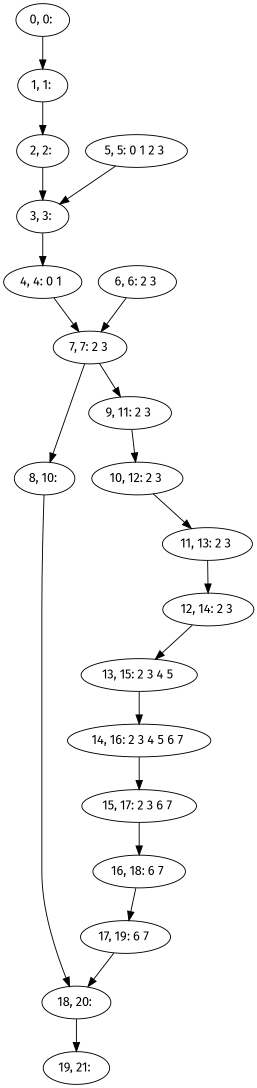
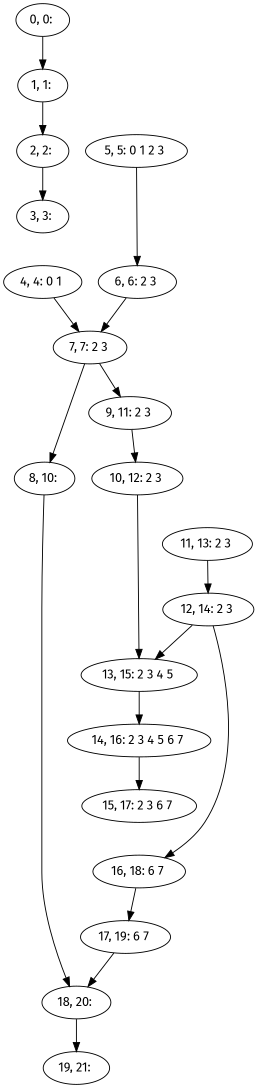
edge "5, 5: 0 1 2 3" -> "3, 3:": now "5, 5: 0 1 2 3" -> "6, 6: 2 3"
edge "3, 3:" -> "4, 4: 0 1": removed
edge "10, 12: 2 3" -> "11, 13: 2 3": now "10, 12: 2 3" -> "13, 15: 2 3 4 5"
edge "15, 17: 2 3 6 7" -> "16, 18: 6 7": now "12, 14: 2 3" -> "16, 18: 6 7"
